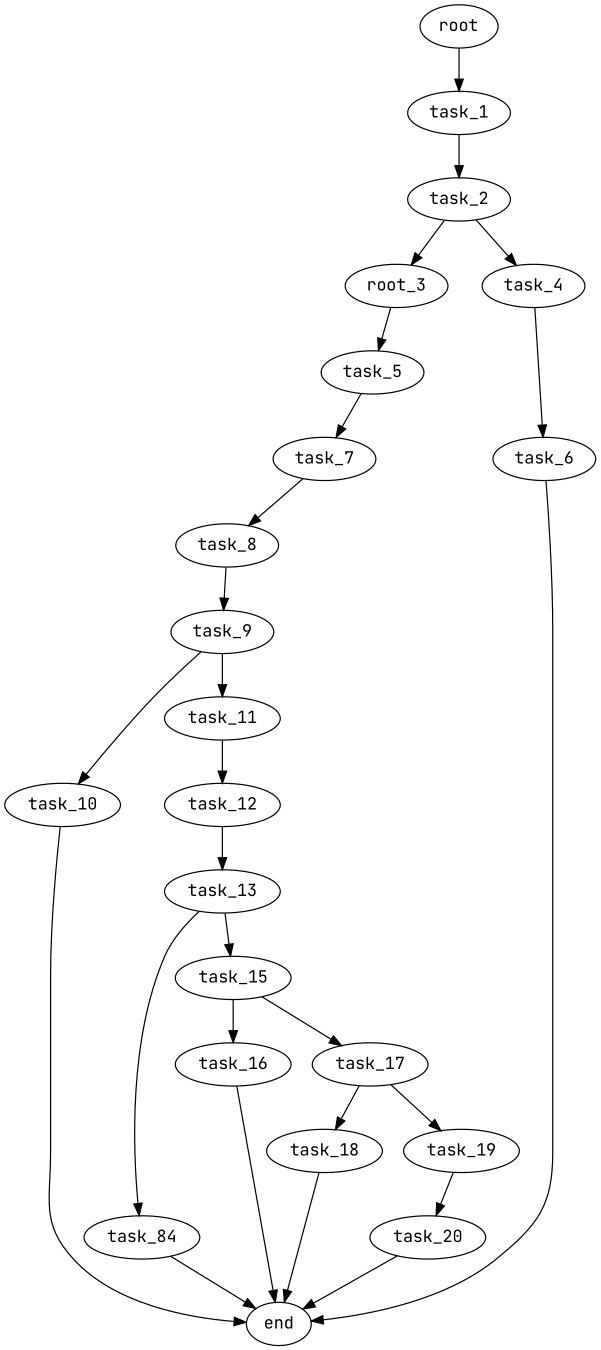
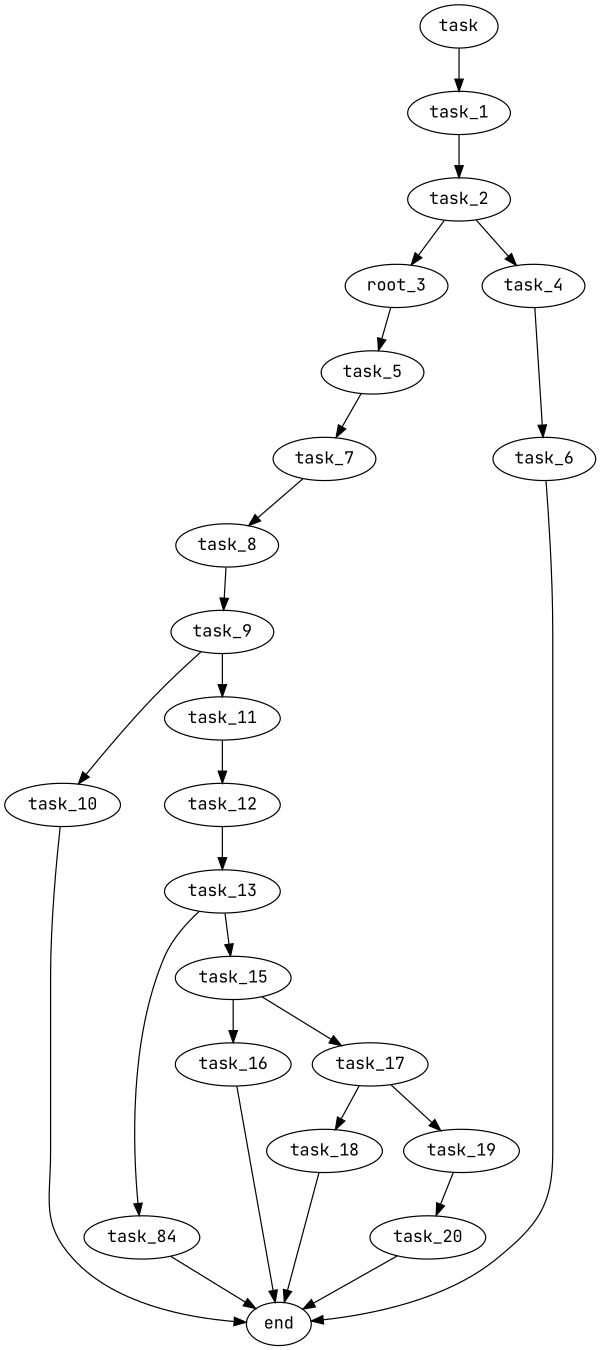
node "root": label "root" -> "task"
